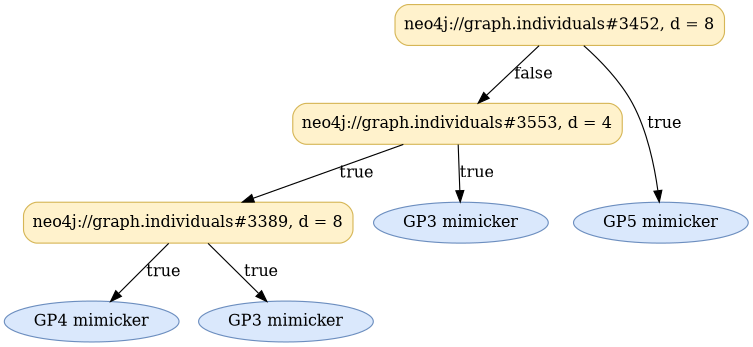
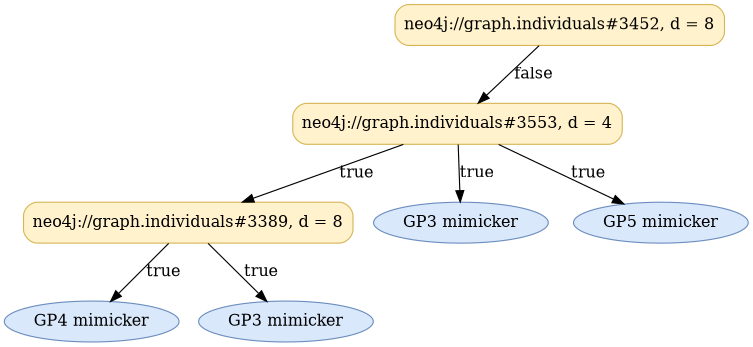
edge "neo4j://graph.individuals#3452, d = 8" -> "GP5 mimicker": now "neo4j://graph.individuals#3553, d = 4" -> "GP5 mimicker"
